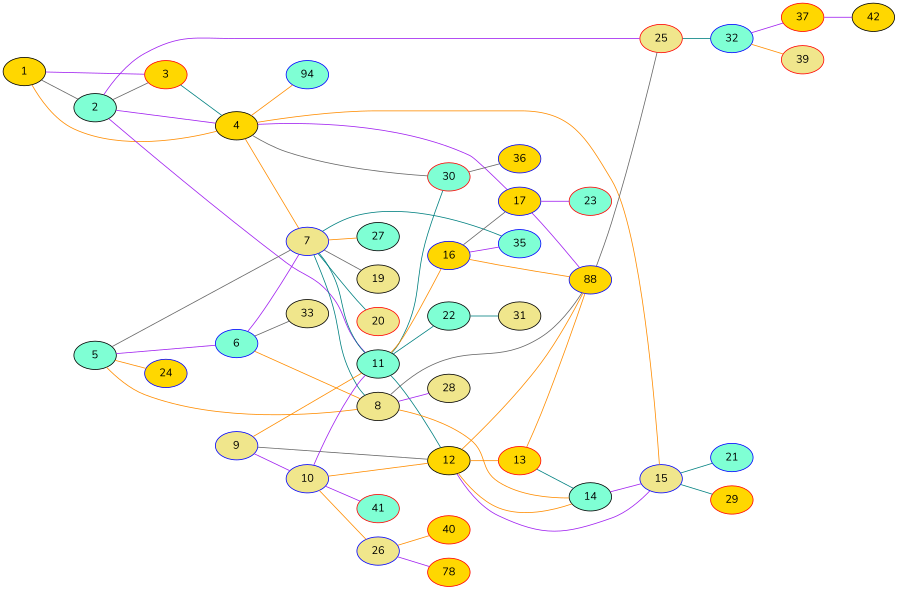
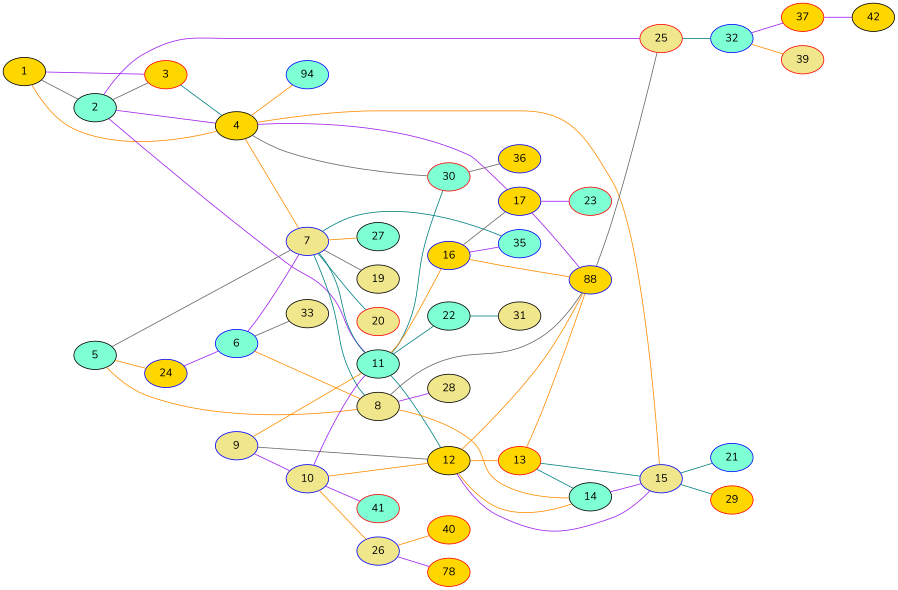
edge "6" -- "5": now "6" -- "24"
edge "13" -- "15": added
